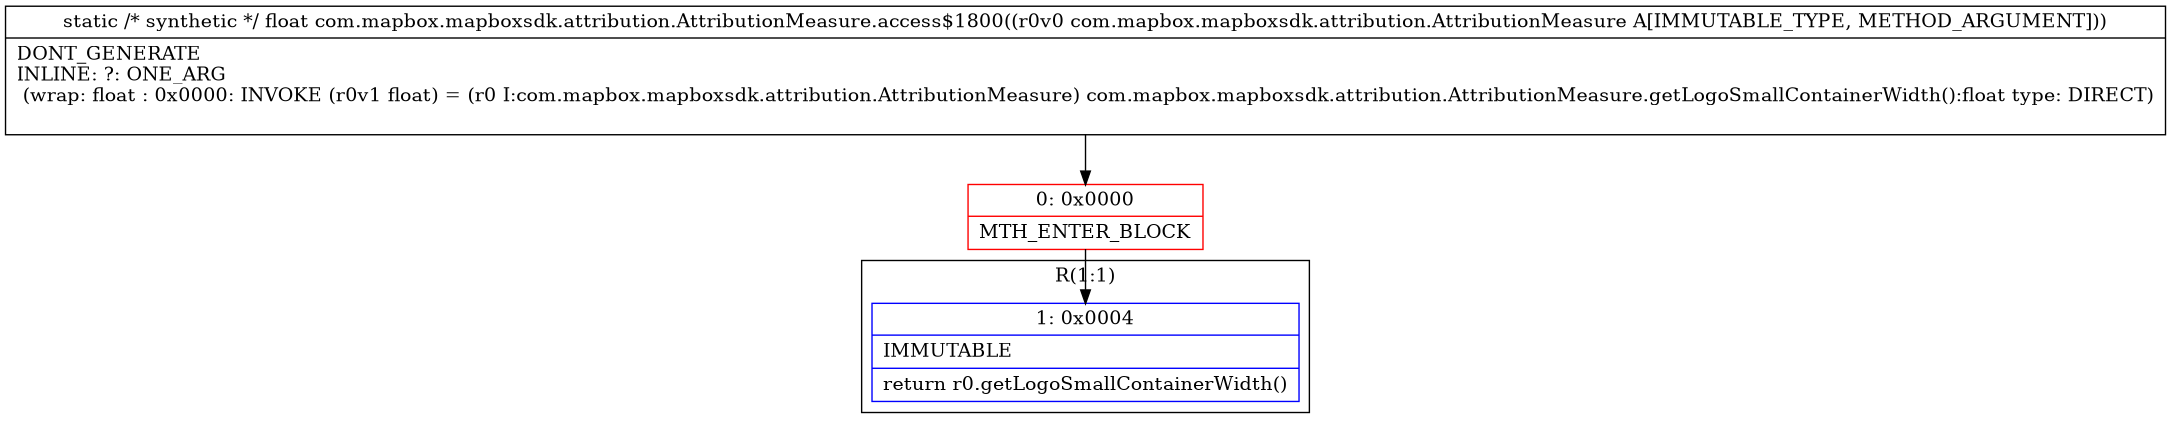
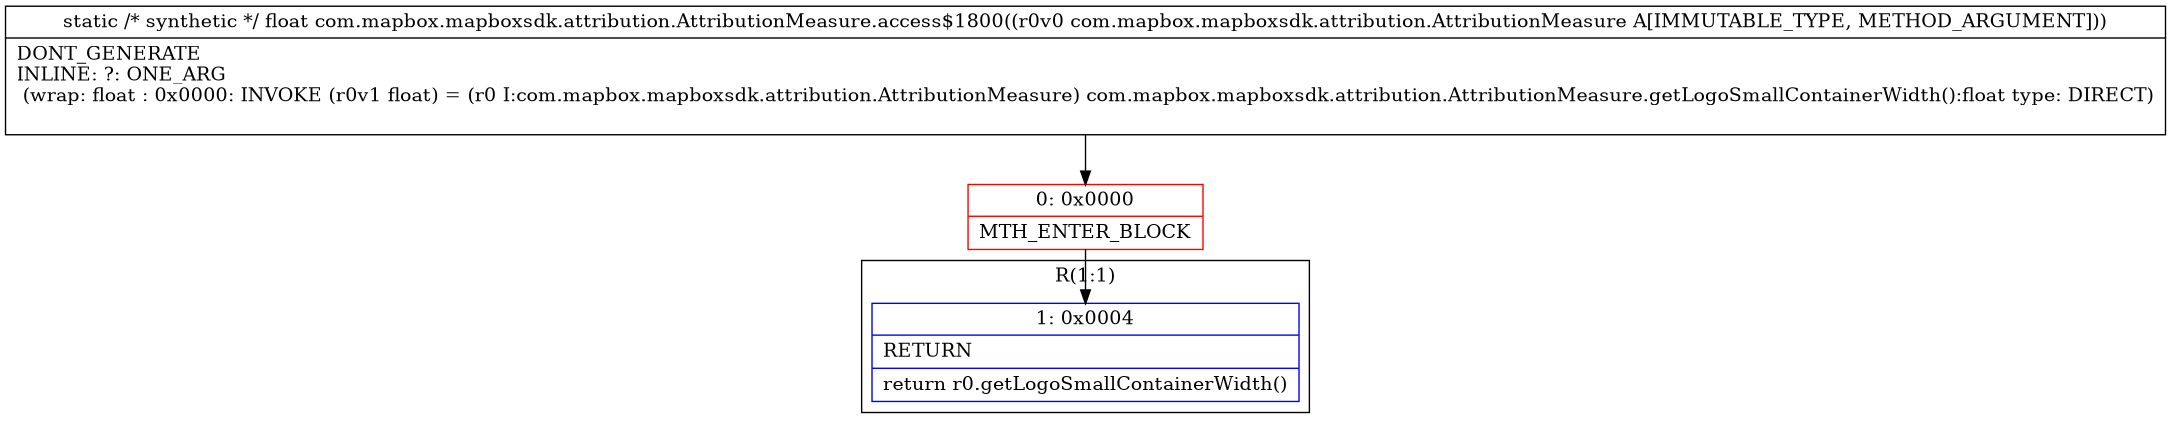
node "1: 0x0004": text "IMMUTABLE" -> "RETURN"
